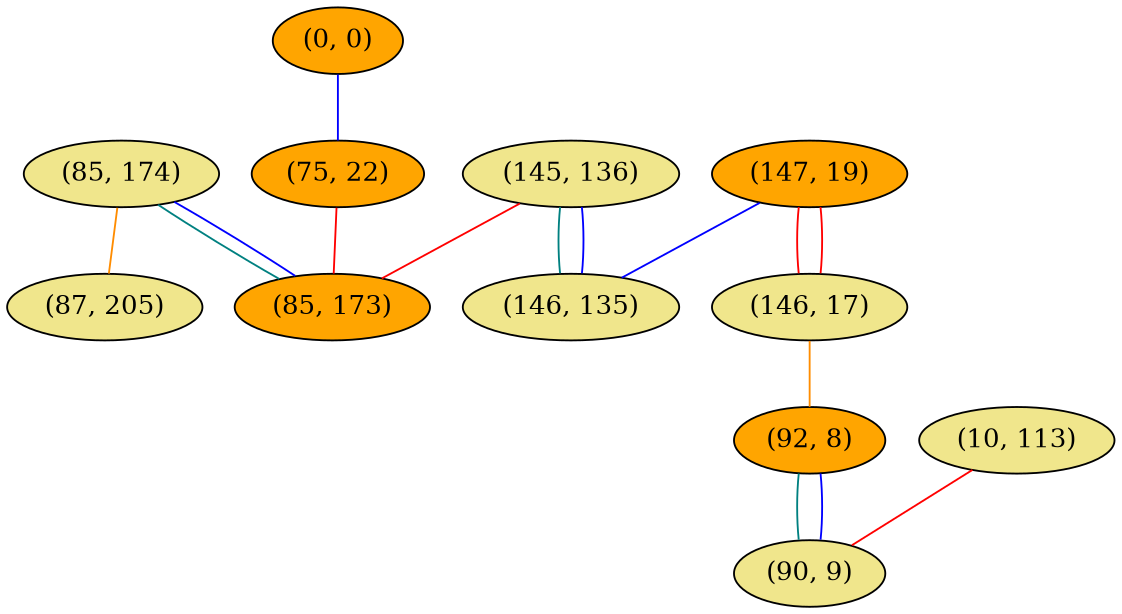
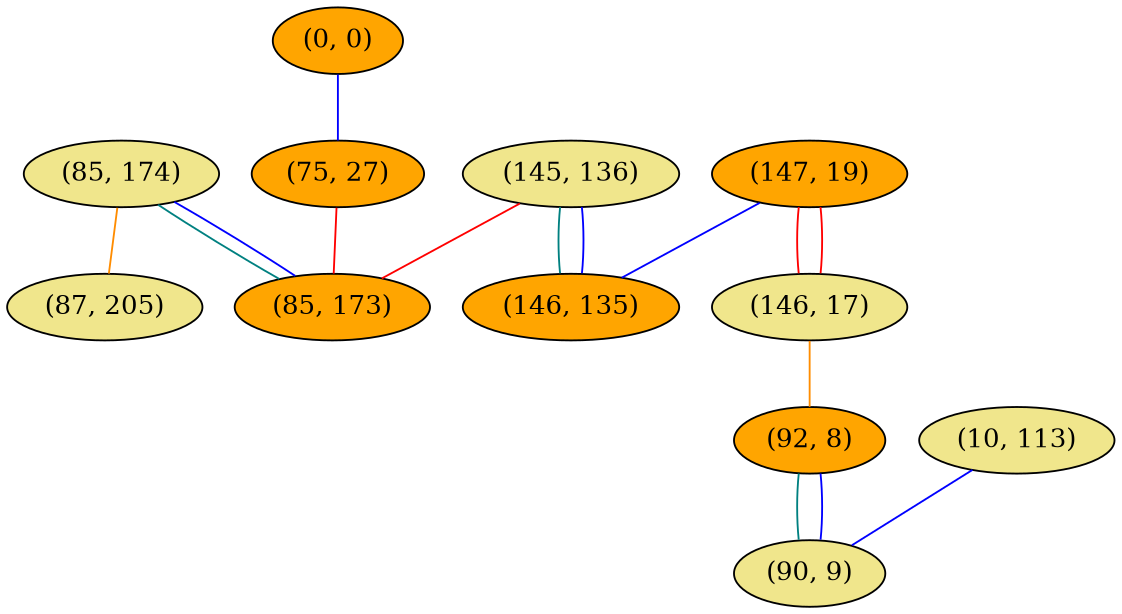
node "(75, 22)": label "(75, 22)" -> "(75, 27)"
node "(146, 135)": fillcolor khaki -> orange
edge "(10, 113)" -- "(90, 9)": color red -> blue
